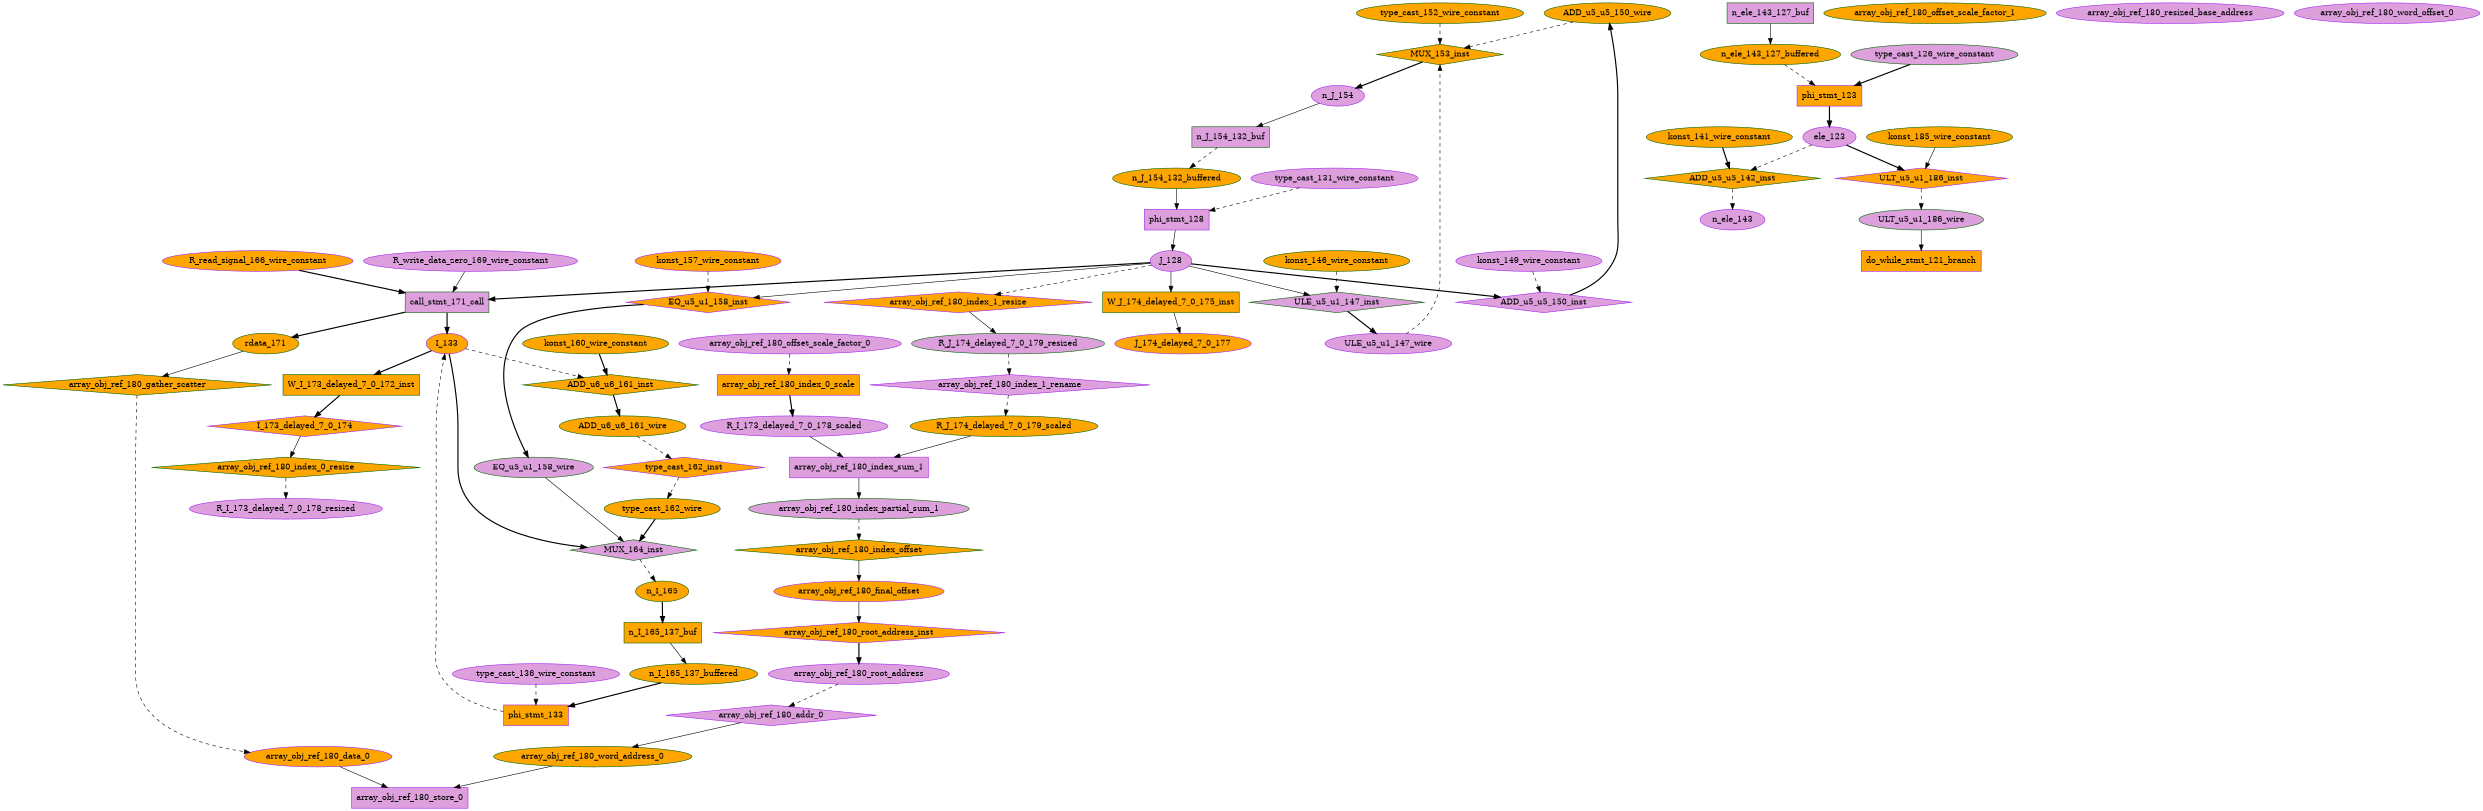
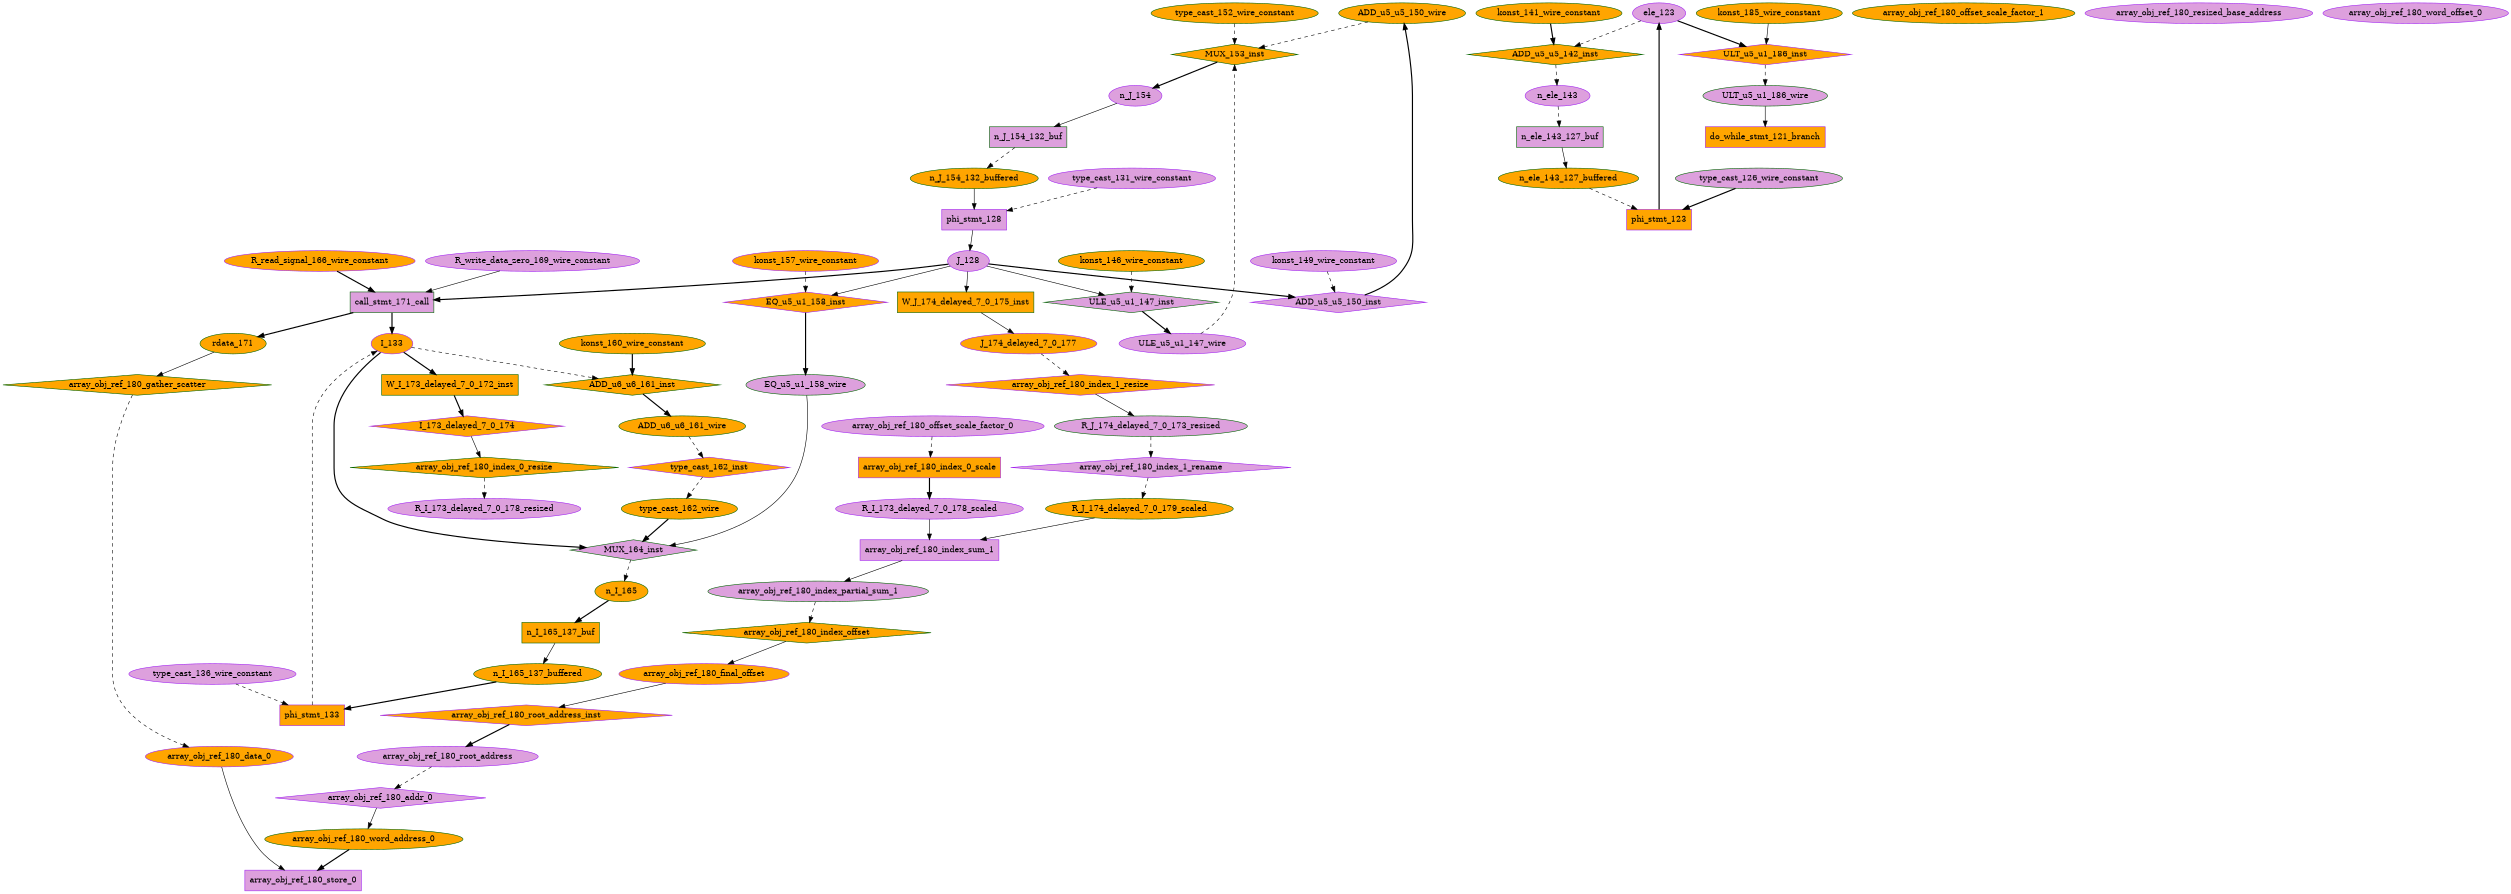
edge "n_ele_143" -> "n_ele_143_127_buf": added
edge "J_128" -> "array_obj_ref_180_index_1_resize": now "J_174_delayed_7_0_177" -> "array_obj_ref_180_index_1_resize"
node "R_J_174_delayed_7_0_179_resized": label "R_J_174_delayed_7_0_179_resized" -> "R_J_174_delayed_7_0_173_resized"
edge "array_obj_ref_180_word_address_0" -> "array_obj_ref_180_store_0": style solid -> bold
